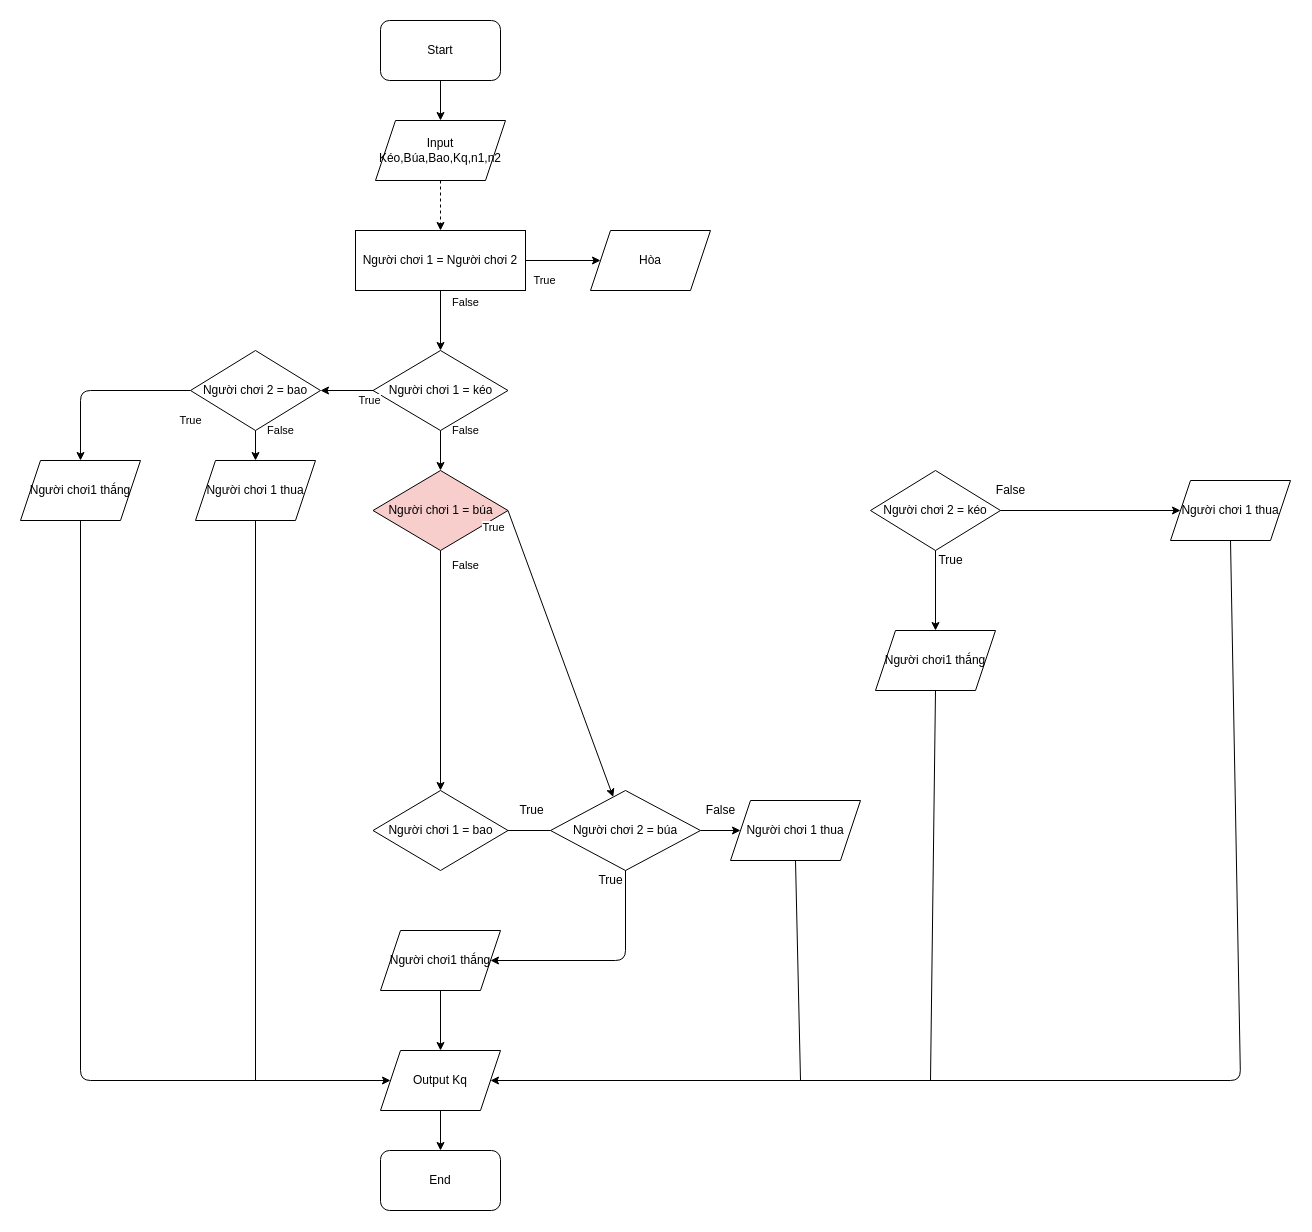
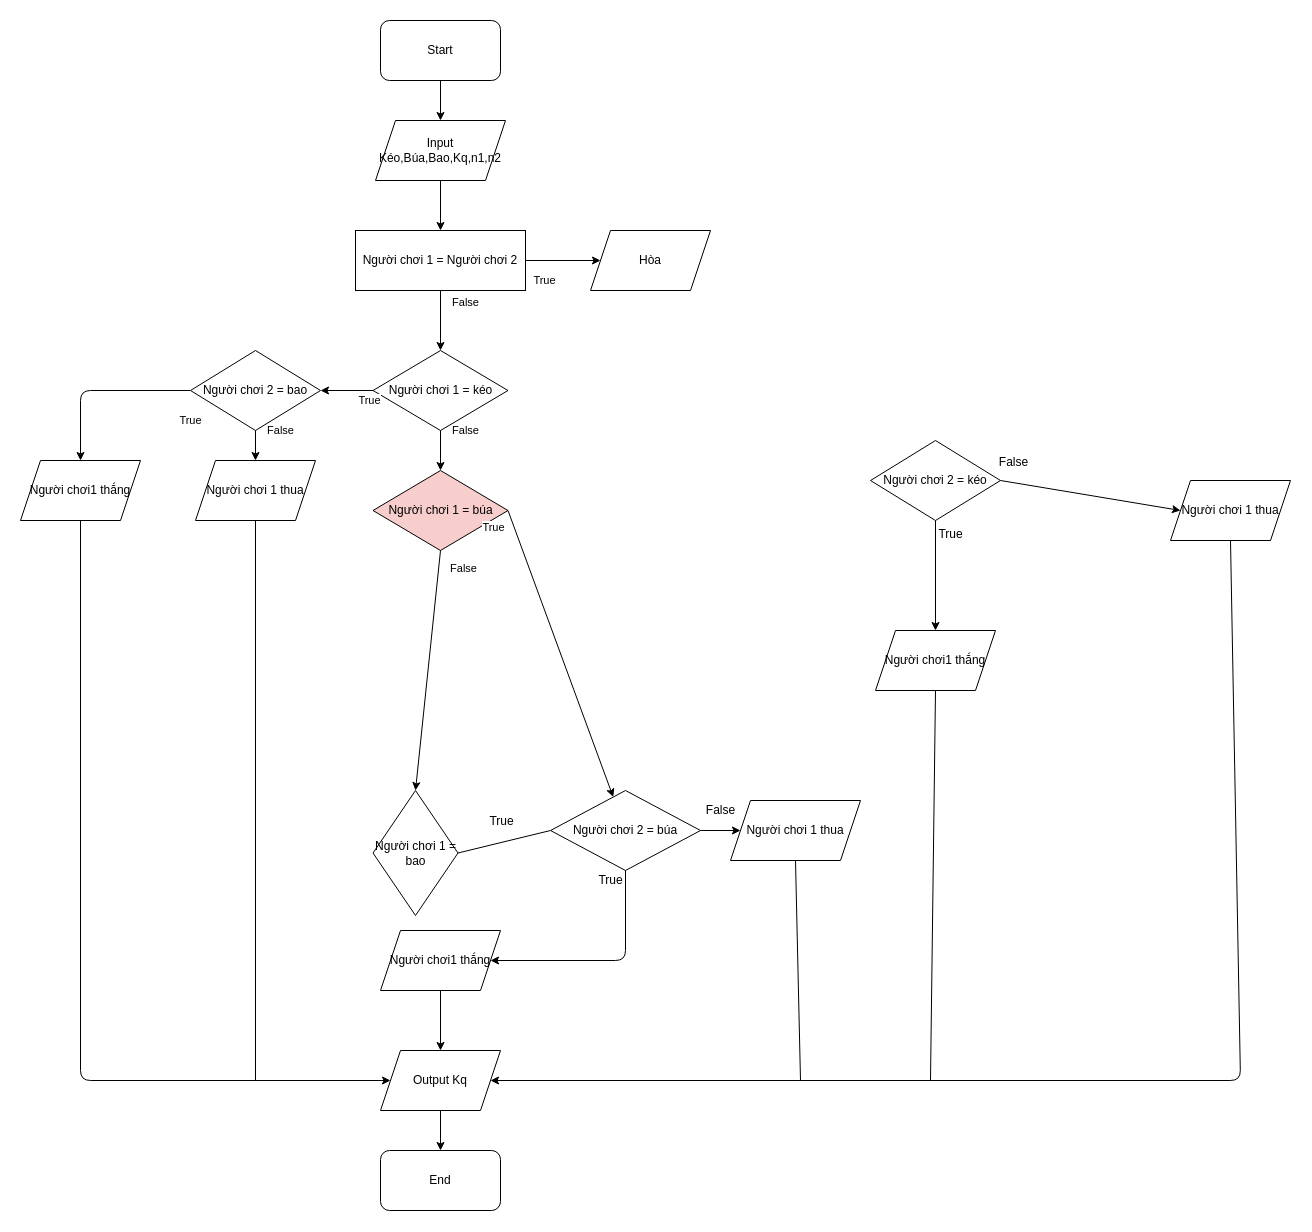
edge "Input Kéo,Búa,Bao,Kq,n1,n2" -> "Người chơi 1 = Người chơi 2": style dashed -> solid
node "Người chơi 2 = kéo": moved (936, 511) -> (936, 481)
node "Người chơi 1 = bao": size 135x80 -> 85x125
